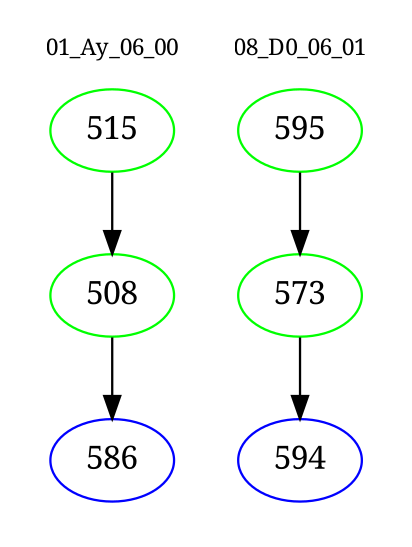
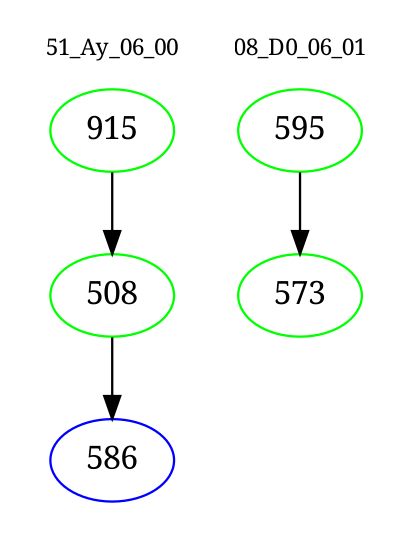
cluster "01_Ay_06_00": label "01_Ay_06_00" -> "51_Ay_06_00"
node "515": label "515" -> "915"
node "594": removed
